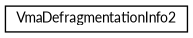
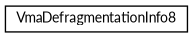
node "VmaDefragmentationInfo2": label "VmaDefragmentationInfo2" -> "VmaDefragmentationInfo8"
